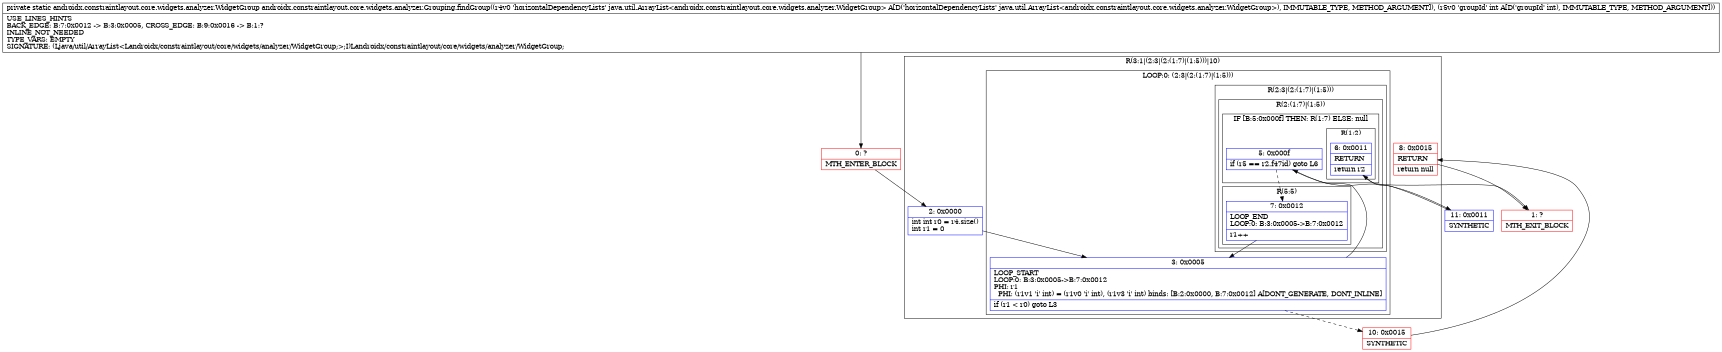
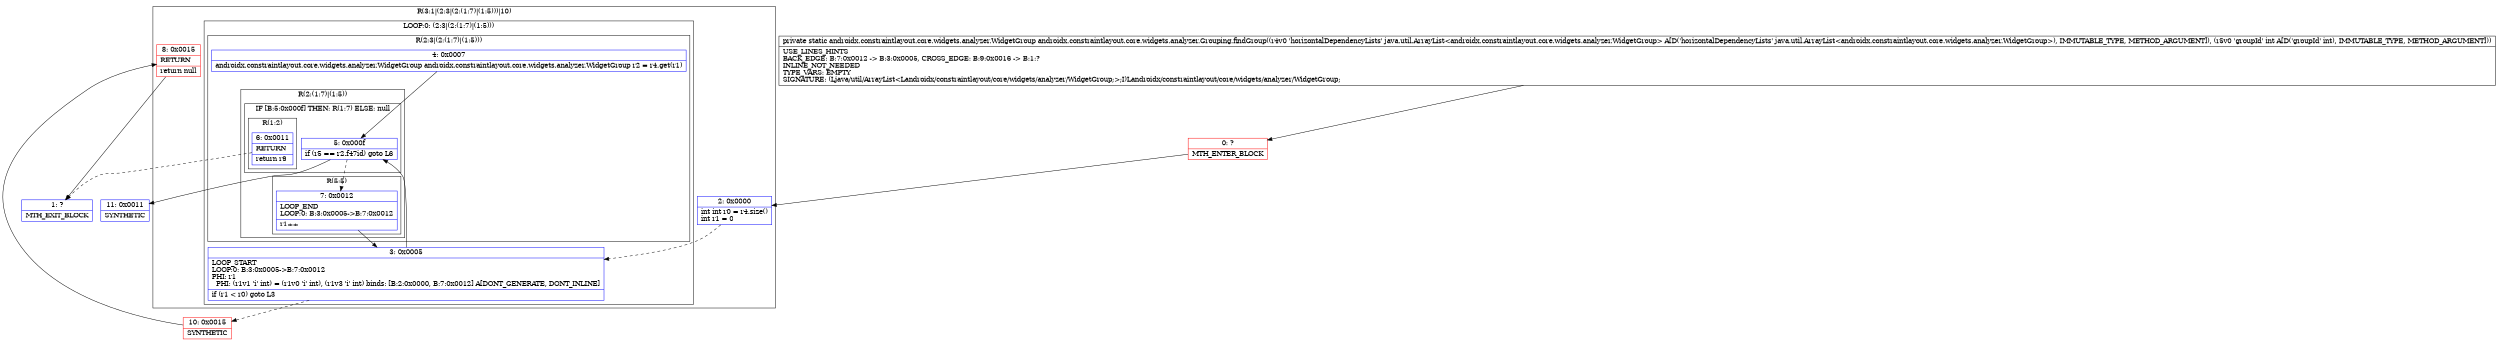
node "4: 0x0007": added
node "6: 0x0011": text "return r2" -> "return r9"
edge "6: 0x0011" -> "1: ?": style solid -> dashed
edge "11: 0x0011" -> "6: 0x0011": removed
node "1: ?": color red -> blue
edge "2: 0x0000" -> "3: 0x0005": style solid -> dashed
